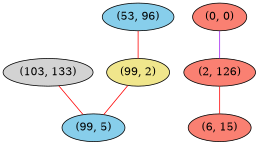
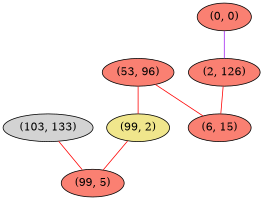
node "(53, 96)": fillcolor skyblue -> salmon
edge "(53, 96)" -- "(6, 15)": added
node "(99, 5)": fillcolor skyblue -> salmon
